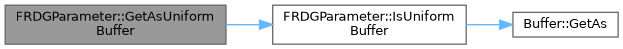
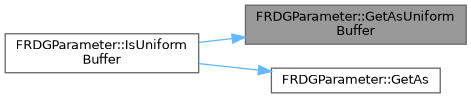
edge "FRDGParameter::GetAsUniform Buffer" -> "FRDGParameter::IsUniform Buffer": reversed
node "Buffer::GetAs": label "Buffer::GetAs" -> "FRDGParameter::GetAs"
